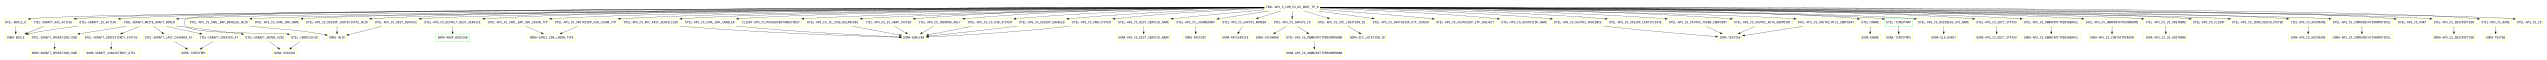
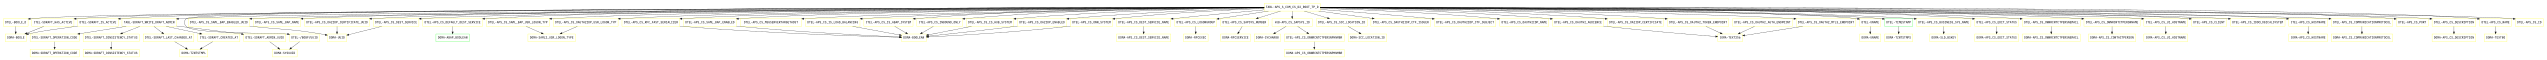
edge "TABL-APS_S_COM_CS_D2_ROOT_TP_D" -> "DTEL-APS_CS_OAUTH2_AUTH_ENDPOINT": removed
node "CLIENT-APS_CS_MSGSERVERTARGETHOST": label "CLIENT-APS_CS_MSGSERVERTARGETHOST" -> "DTEL-APS_CS_MSGSERVERTARGETHOST"
node "DTEL-APS_CS_SAPSYS_ID": label "DTEL-APS_CS_SAPSYS_ID" -> "HUB-APS_CS_SAPSYS_ID"
node "DOMA-SDRAFT_CONSISTENCY_DTEL": label "DOMA-SDRAFT_CONSISTENCY_DTEL" -> "DOMA-SDRAFT_CONSISTENCY_STATUS"
